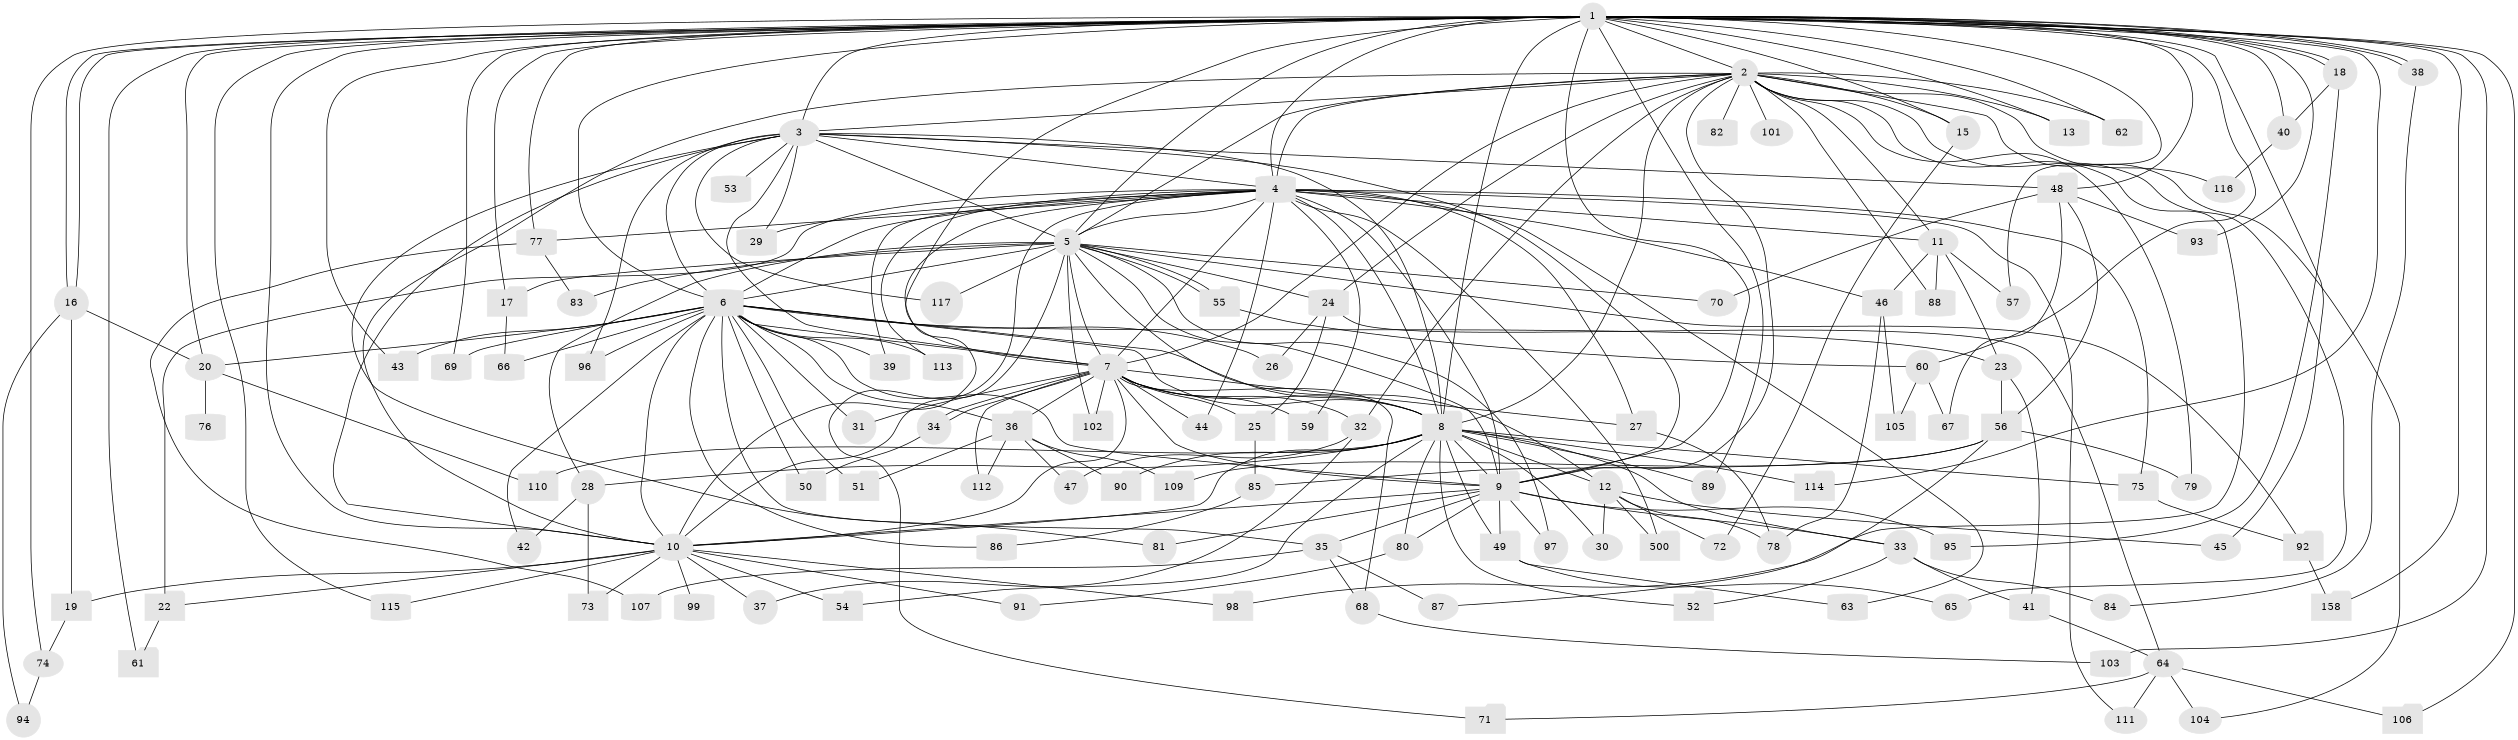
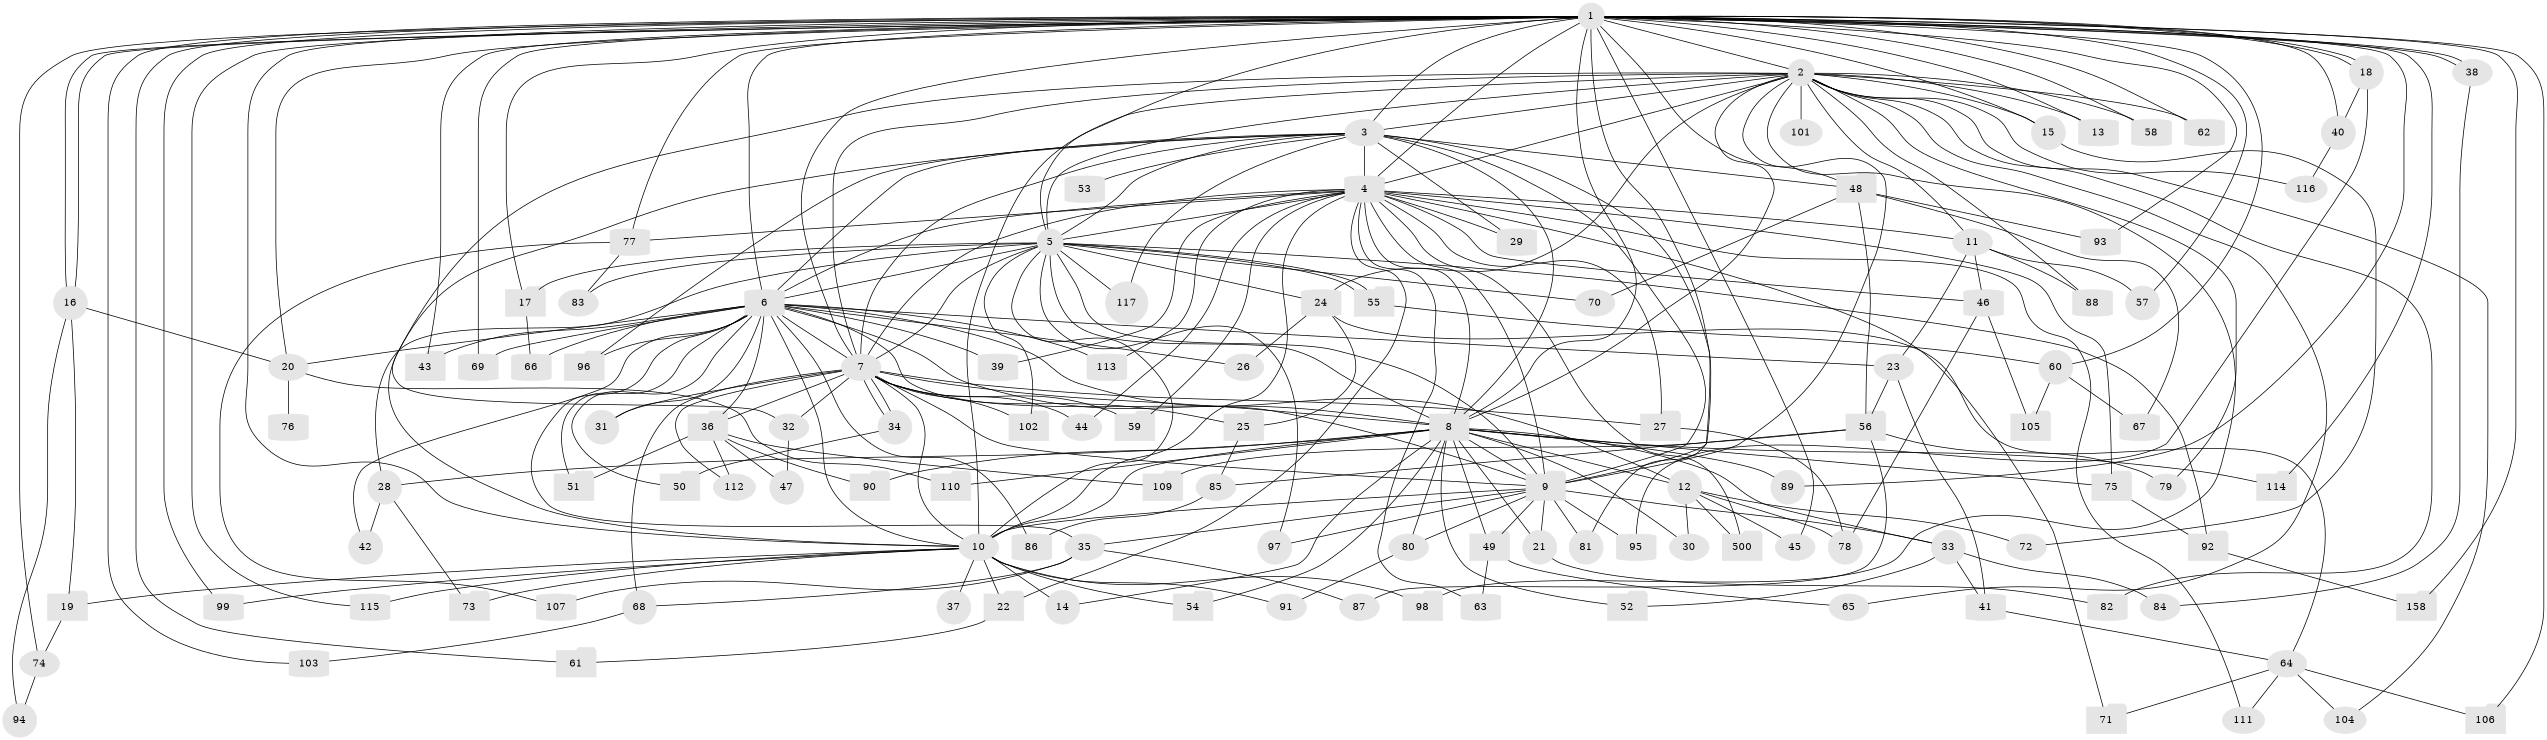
edge "1" -- "99": added
node "58": added
node "21": added
edge "32" -- "37": removed
node "14": added
